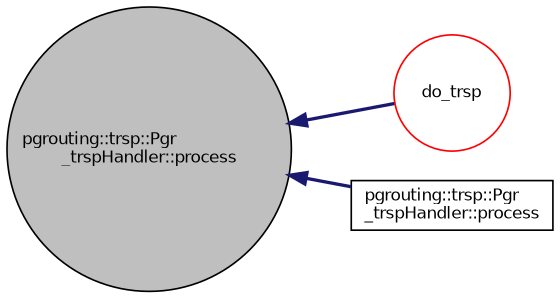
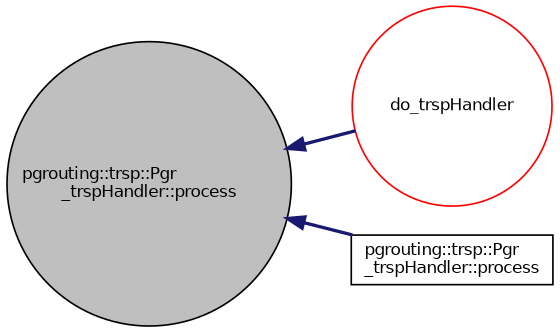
node "do_trsp": label "do_trsp" -> "do_trspHandler"
